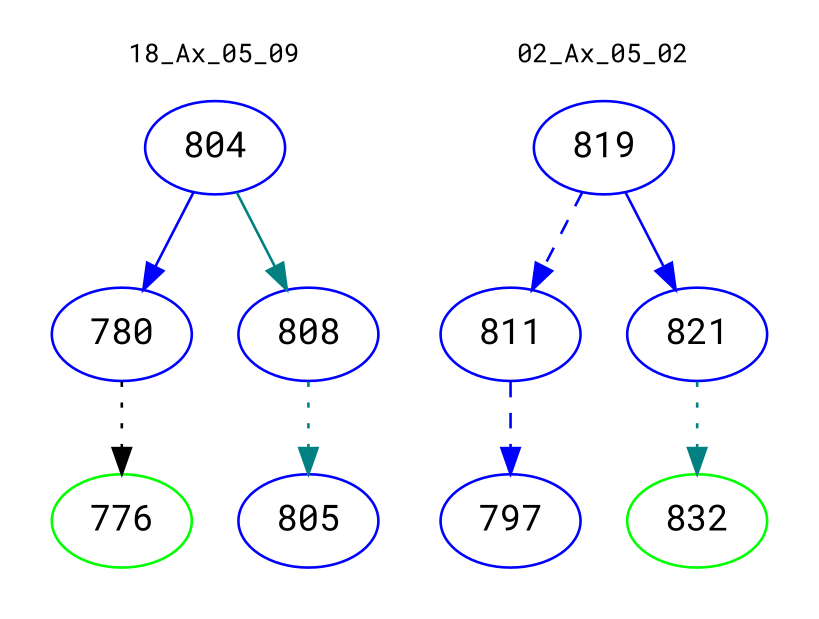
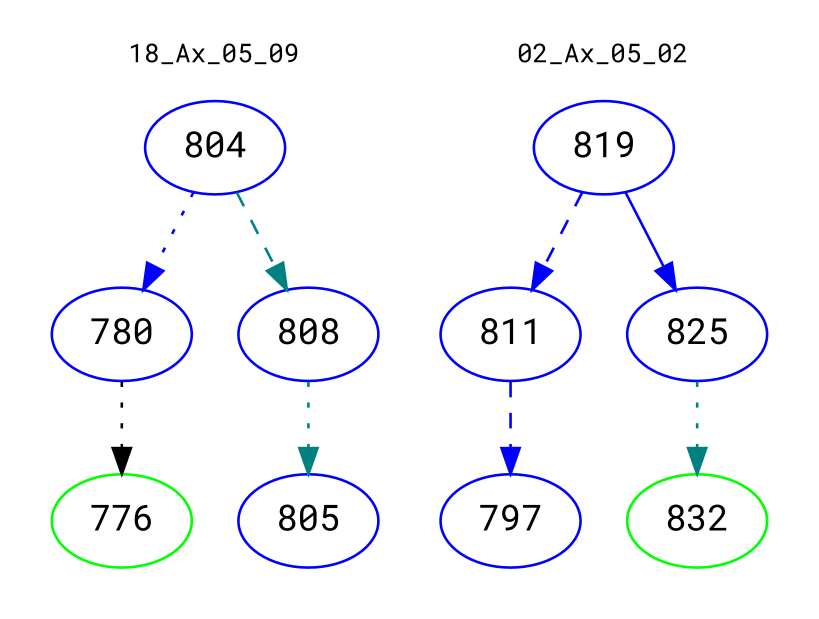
edge "804" -> "780": style solid -> dotted
edge "804" -> "808": style solid -> dashed
node "821": label "821" -> "825"
